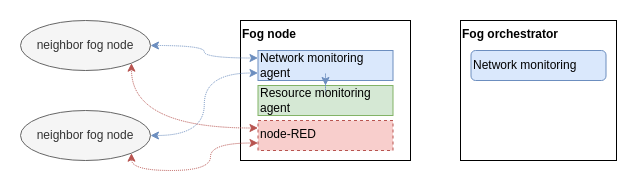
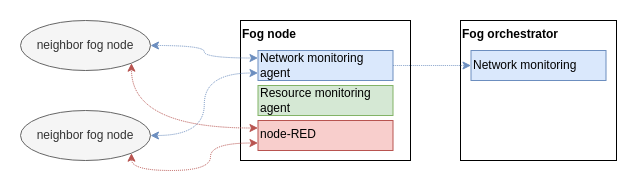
node "Network monitoring": shape rounded rectangle -> rectangle
edge "Network monitoring agent" -> "Resource monitoring agent": now "Network monitoring agent" -> "Network monitoring"
node "node-RED": style dashed -> solid
